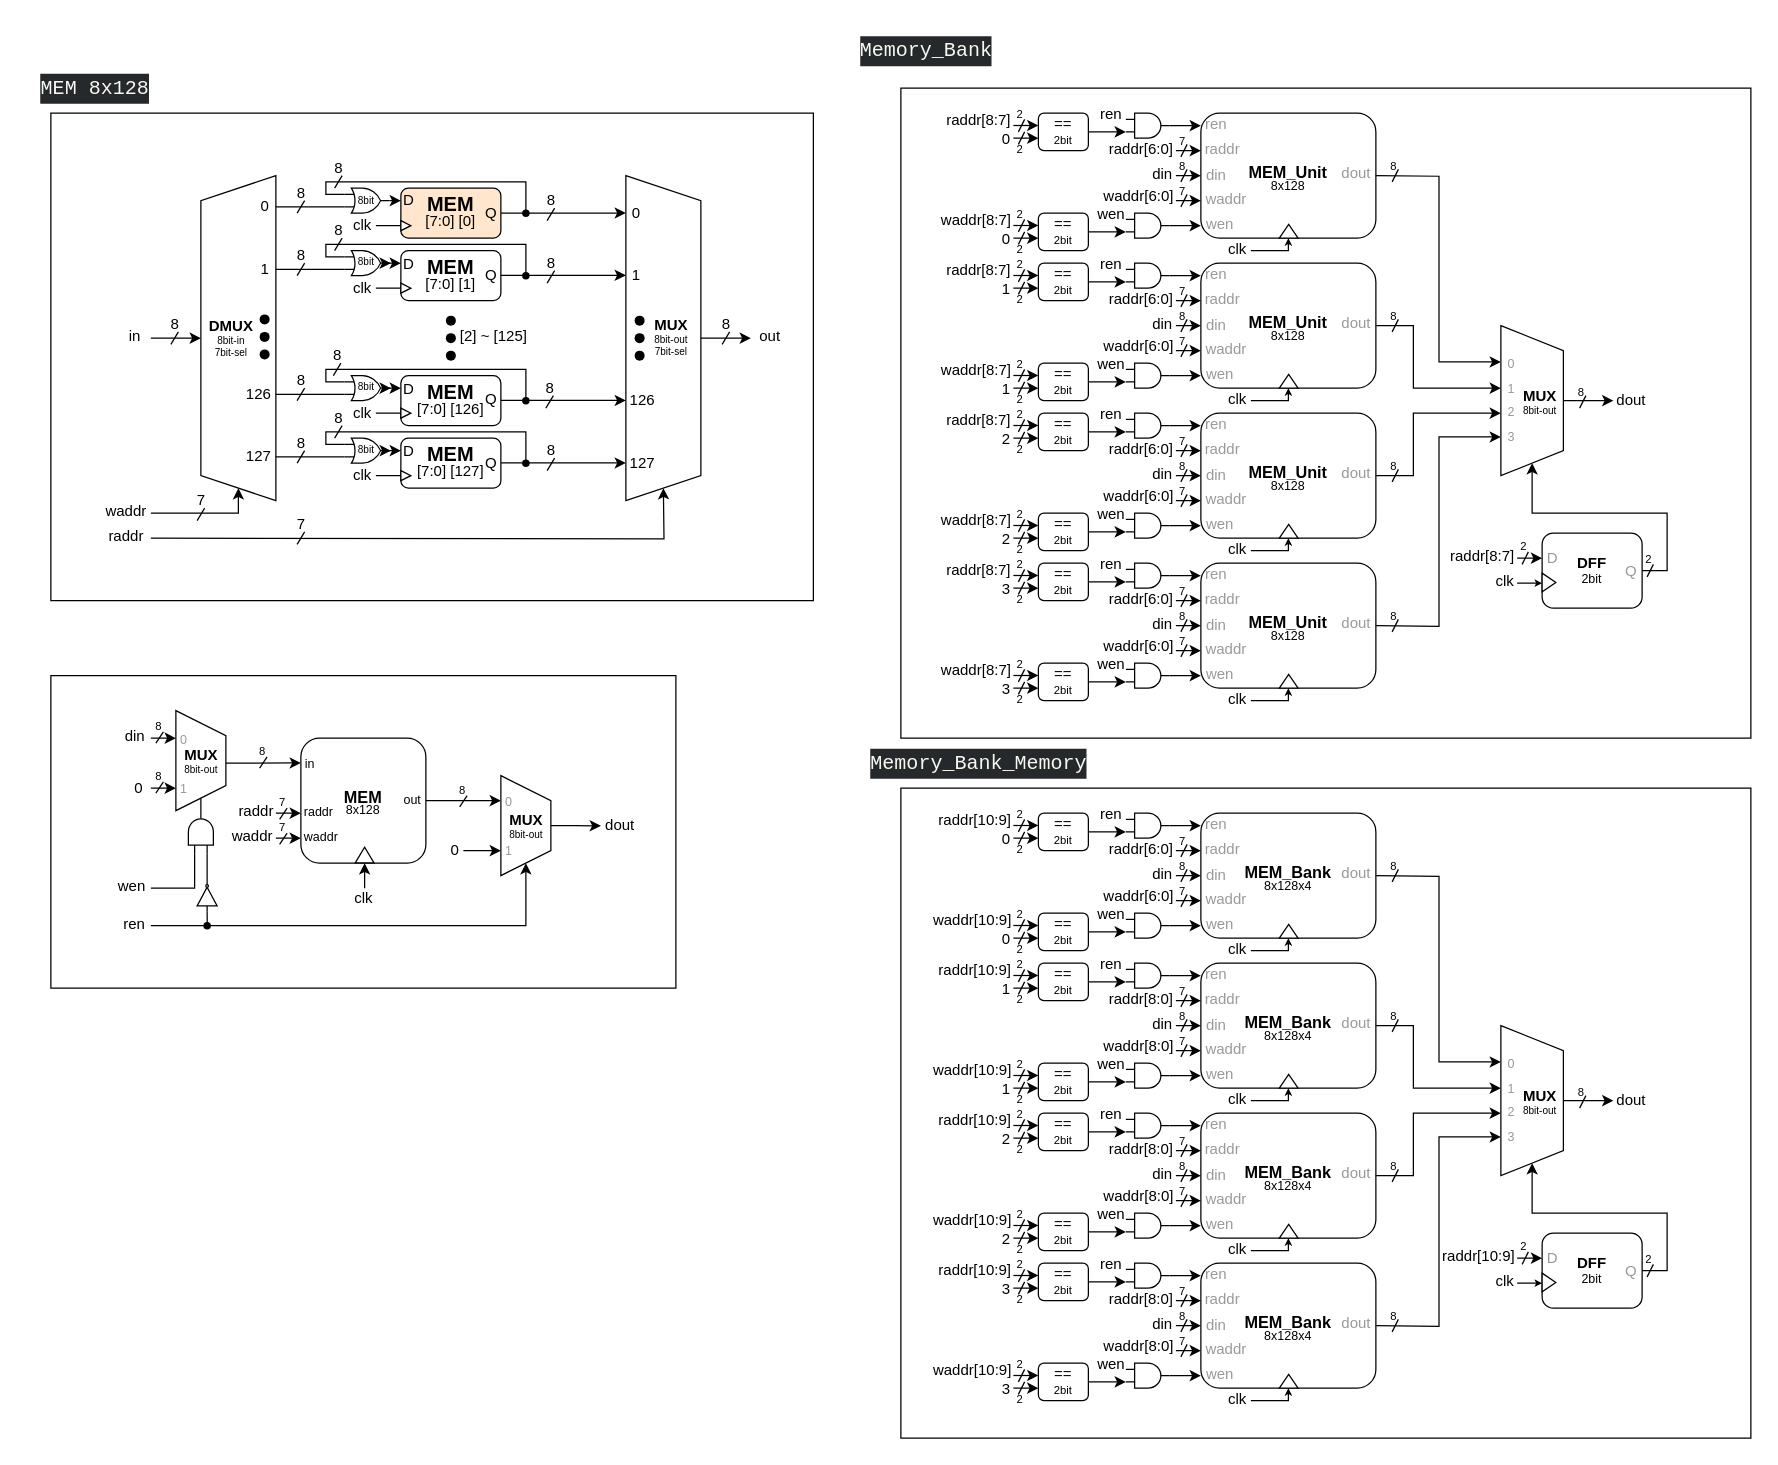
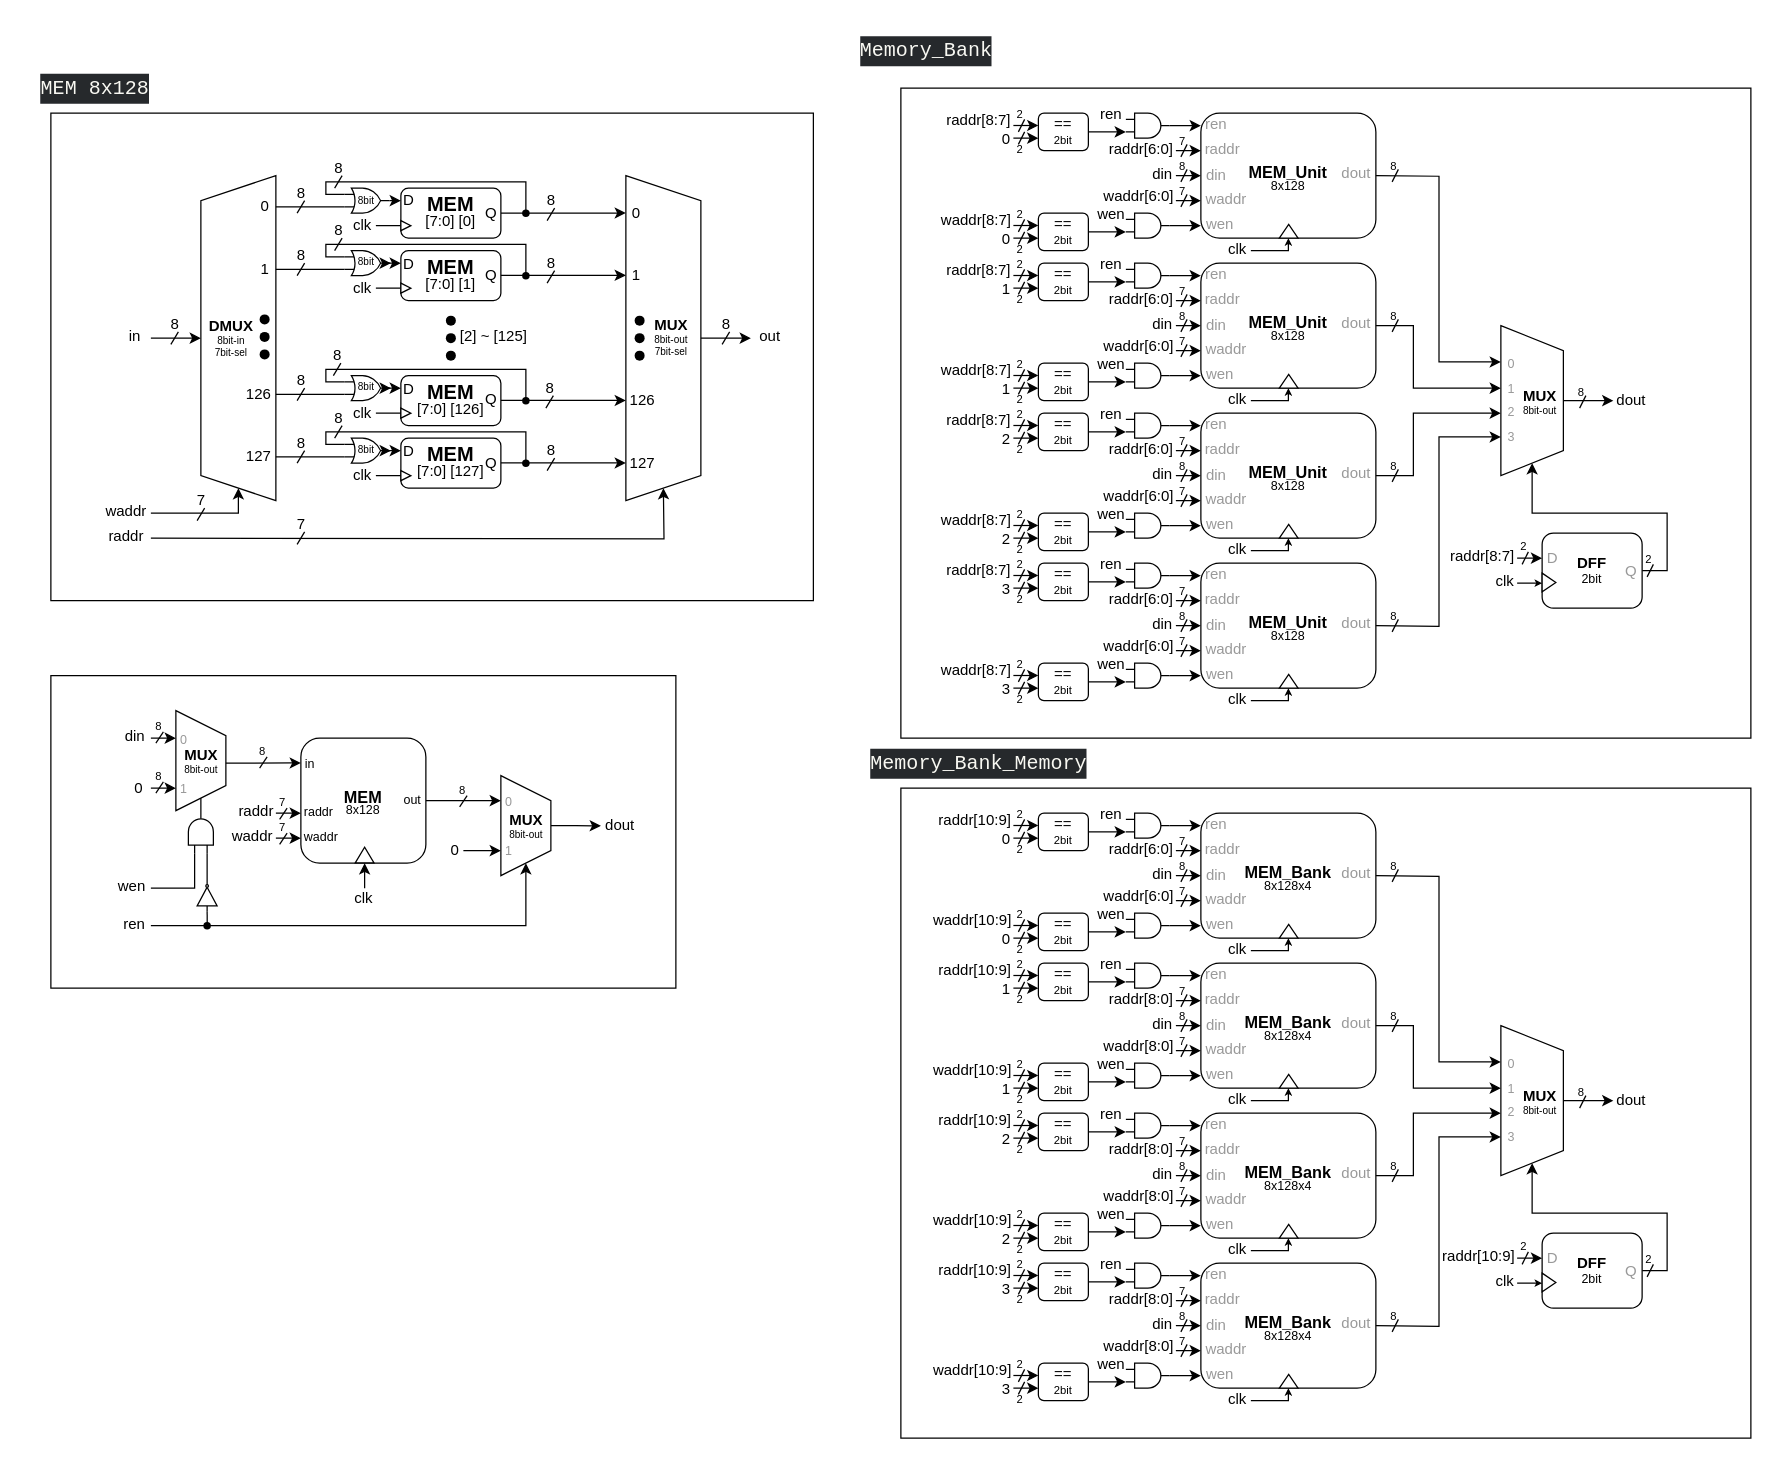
node "MEM [7:0] [0]": fillcolor #ffe6cc -> #ffffff
